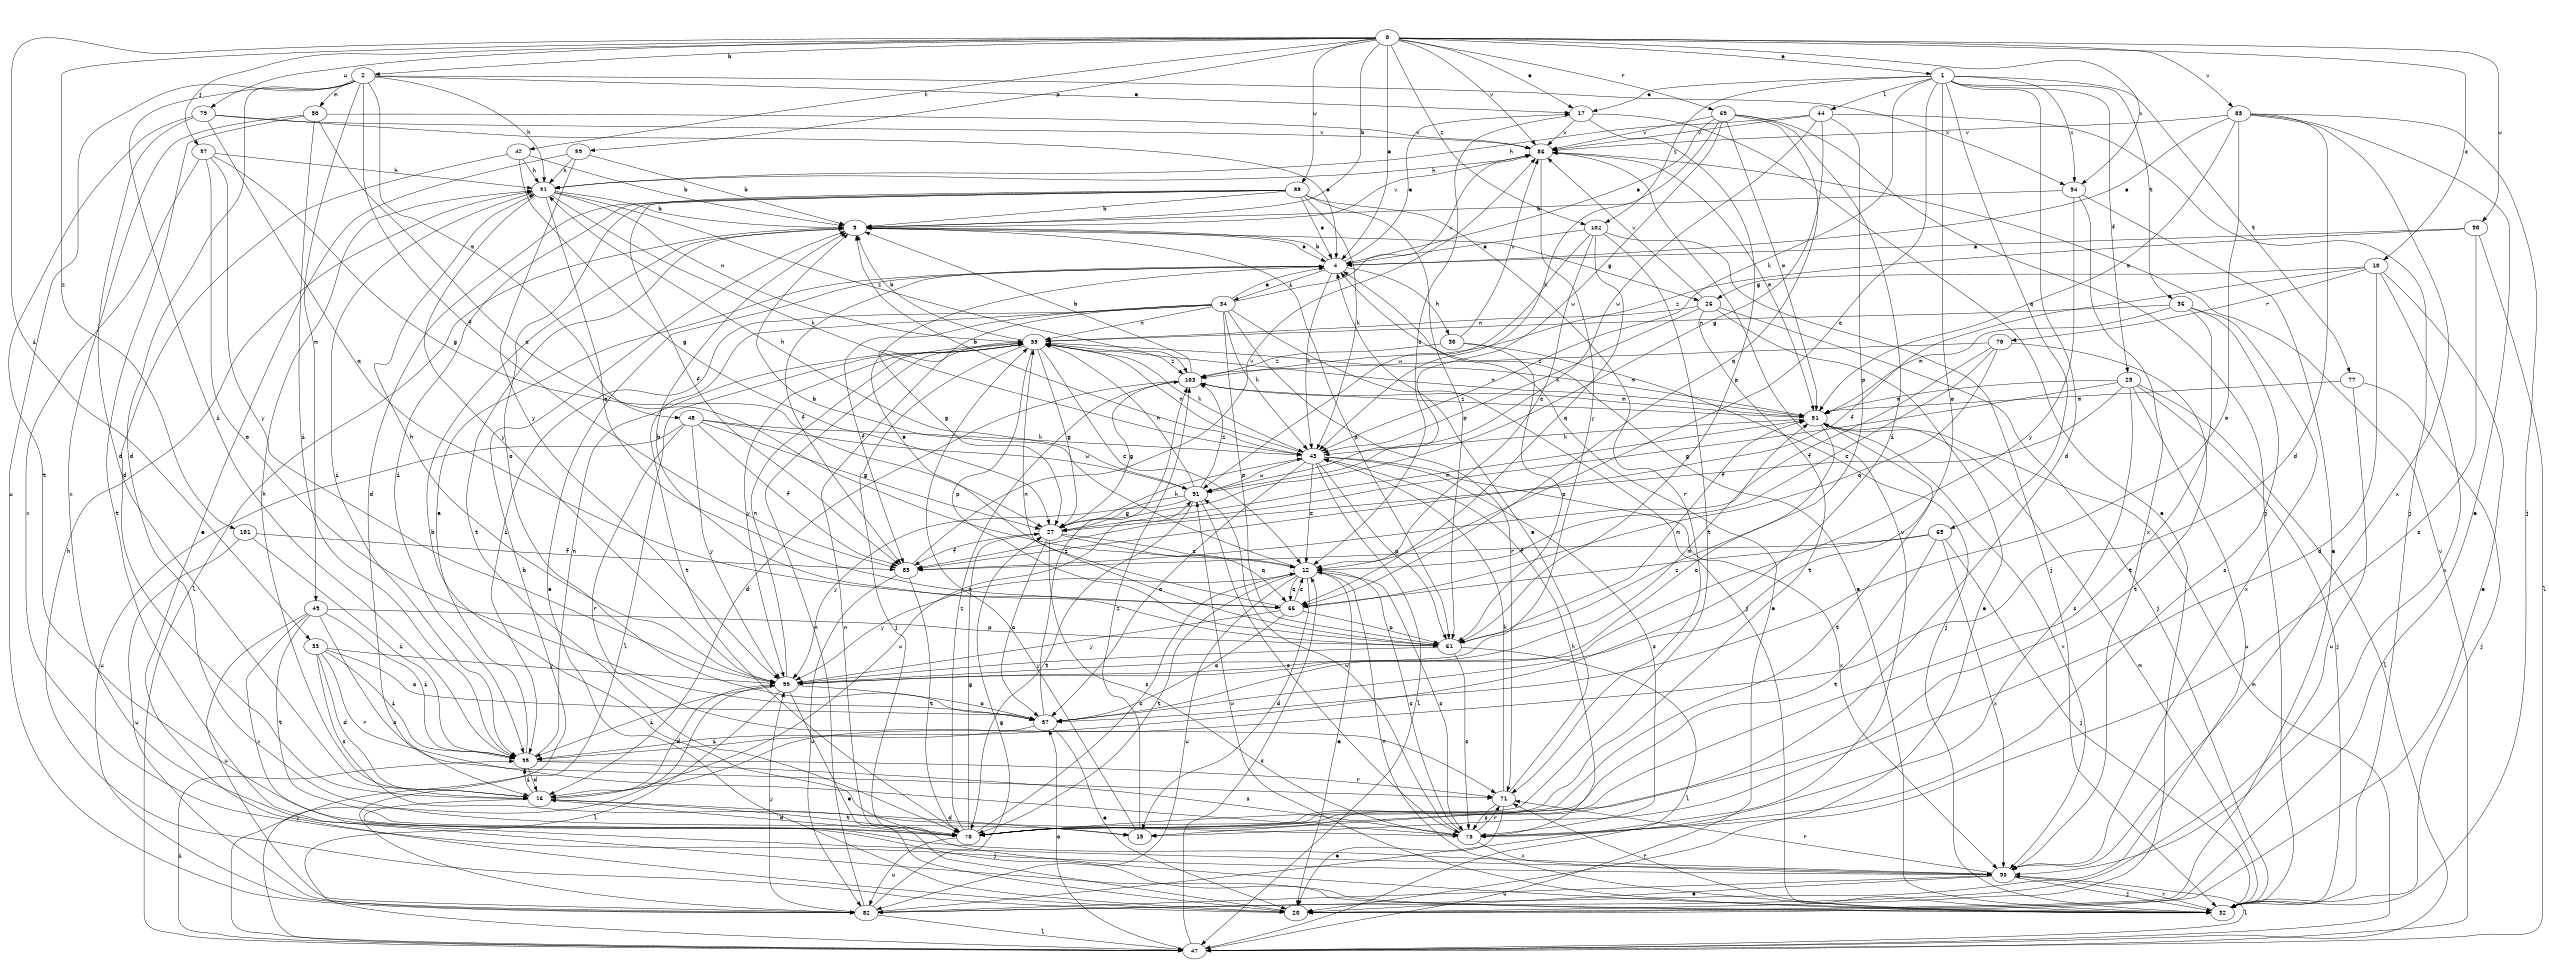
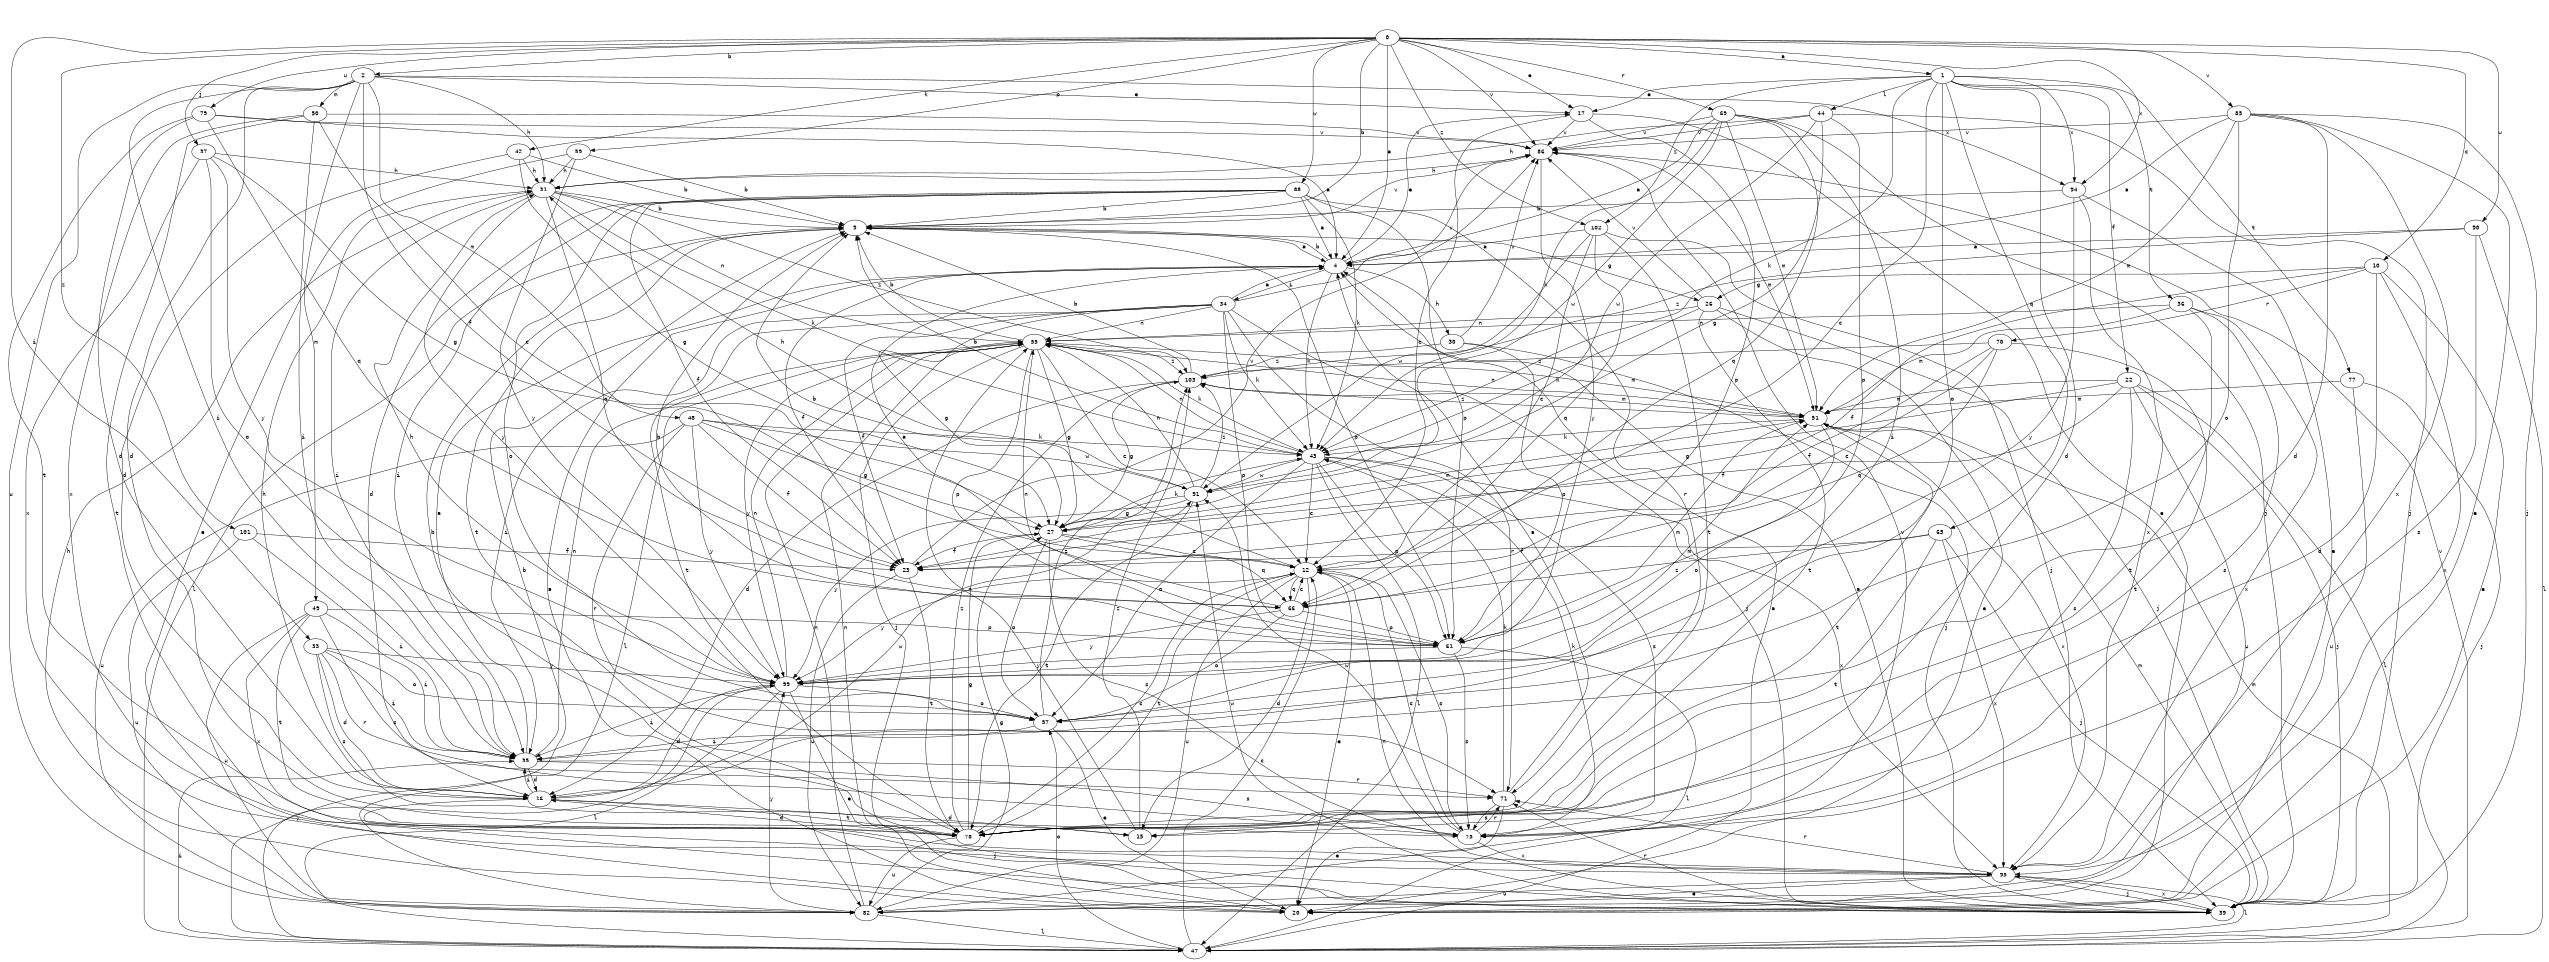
node "25": label "25" -> "22"
node "83": label "83" -> "23"
edge "91" -> "75": removed, label "s"
node "32": label "32" -> "39"
